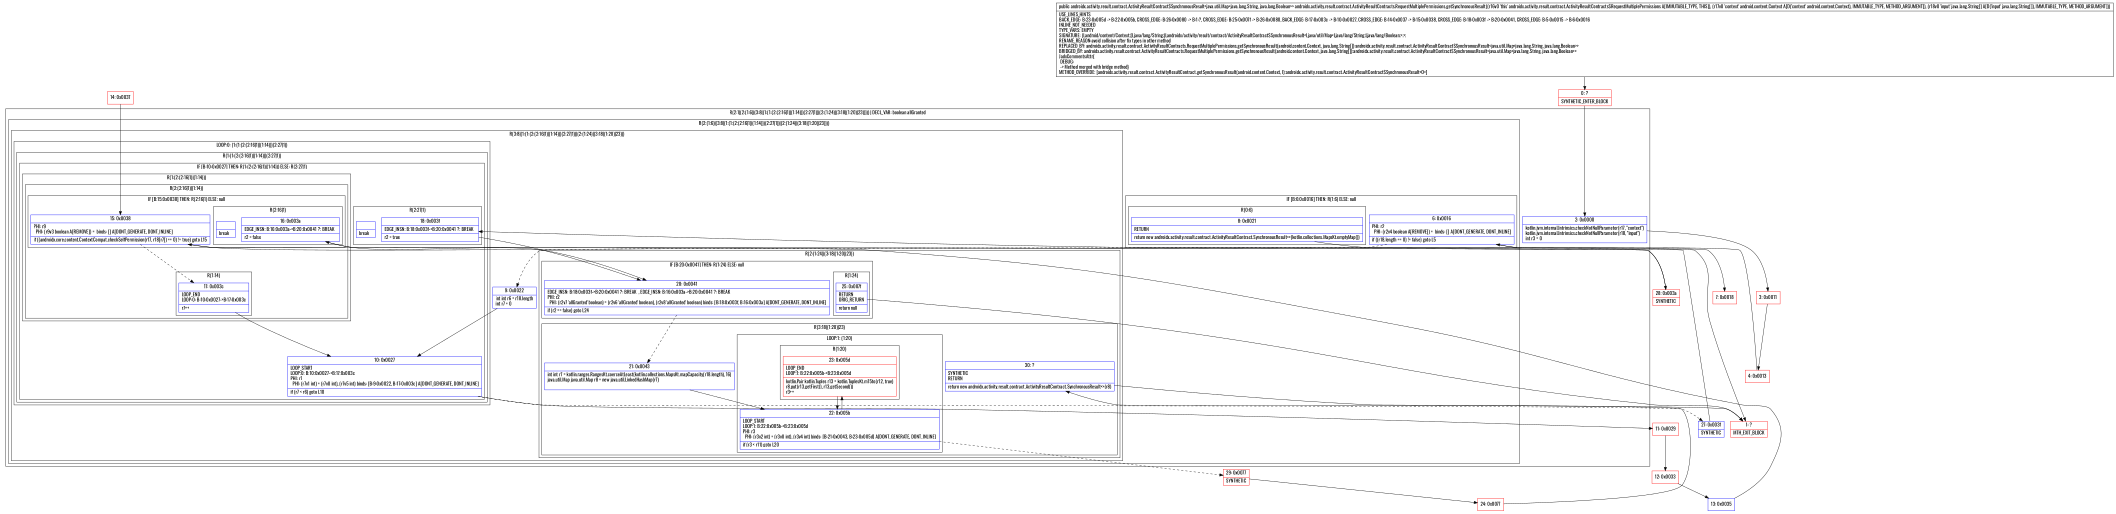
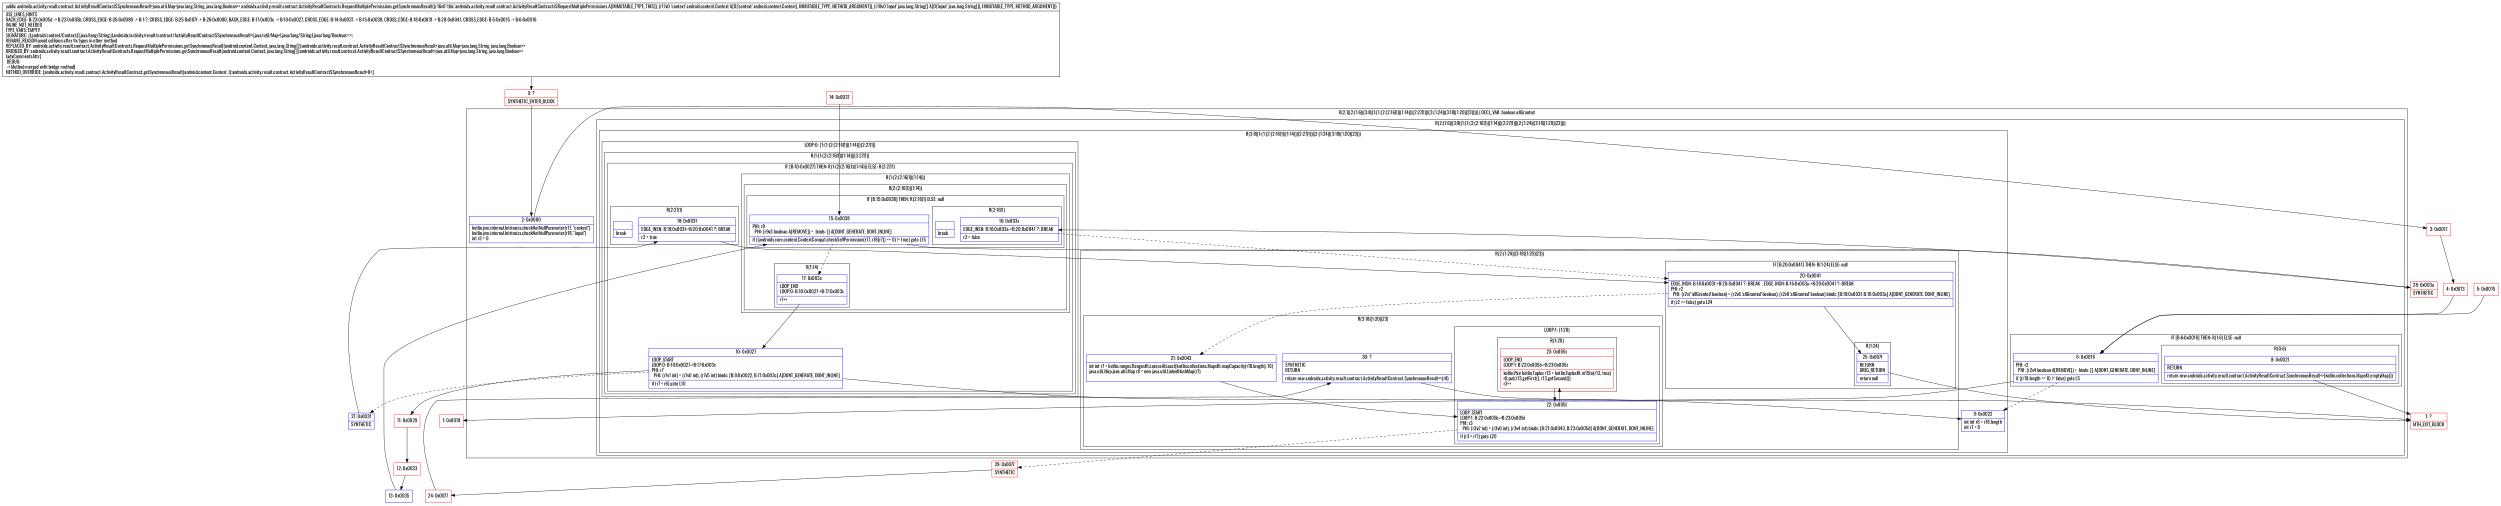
edge "16: 0x003a" -> "20: 0x0041": style solid -> dashed
node "5: 0x0015": added
edge "20: 0x0041" -> "25: 0x007f": added
edge "9: 0x0022" -> "10: 0x0027": reversed
